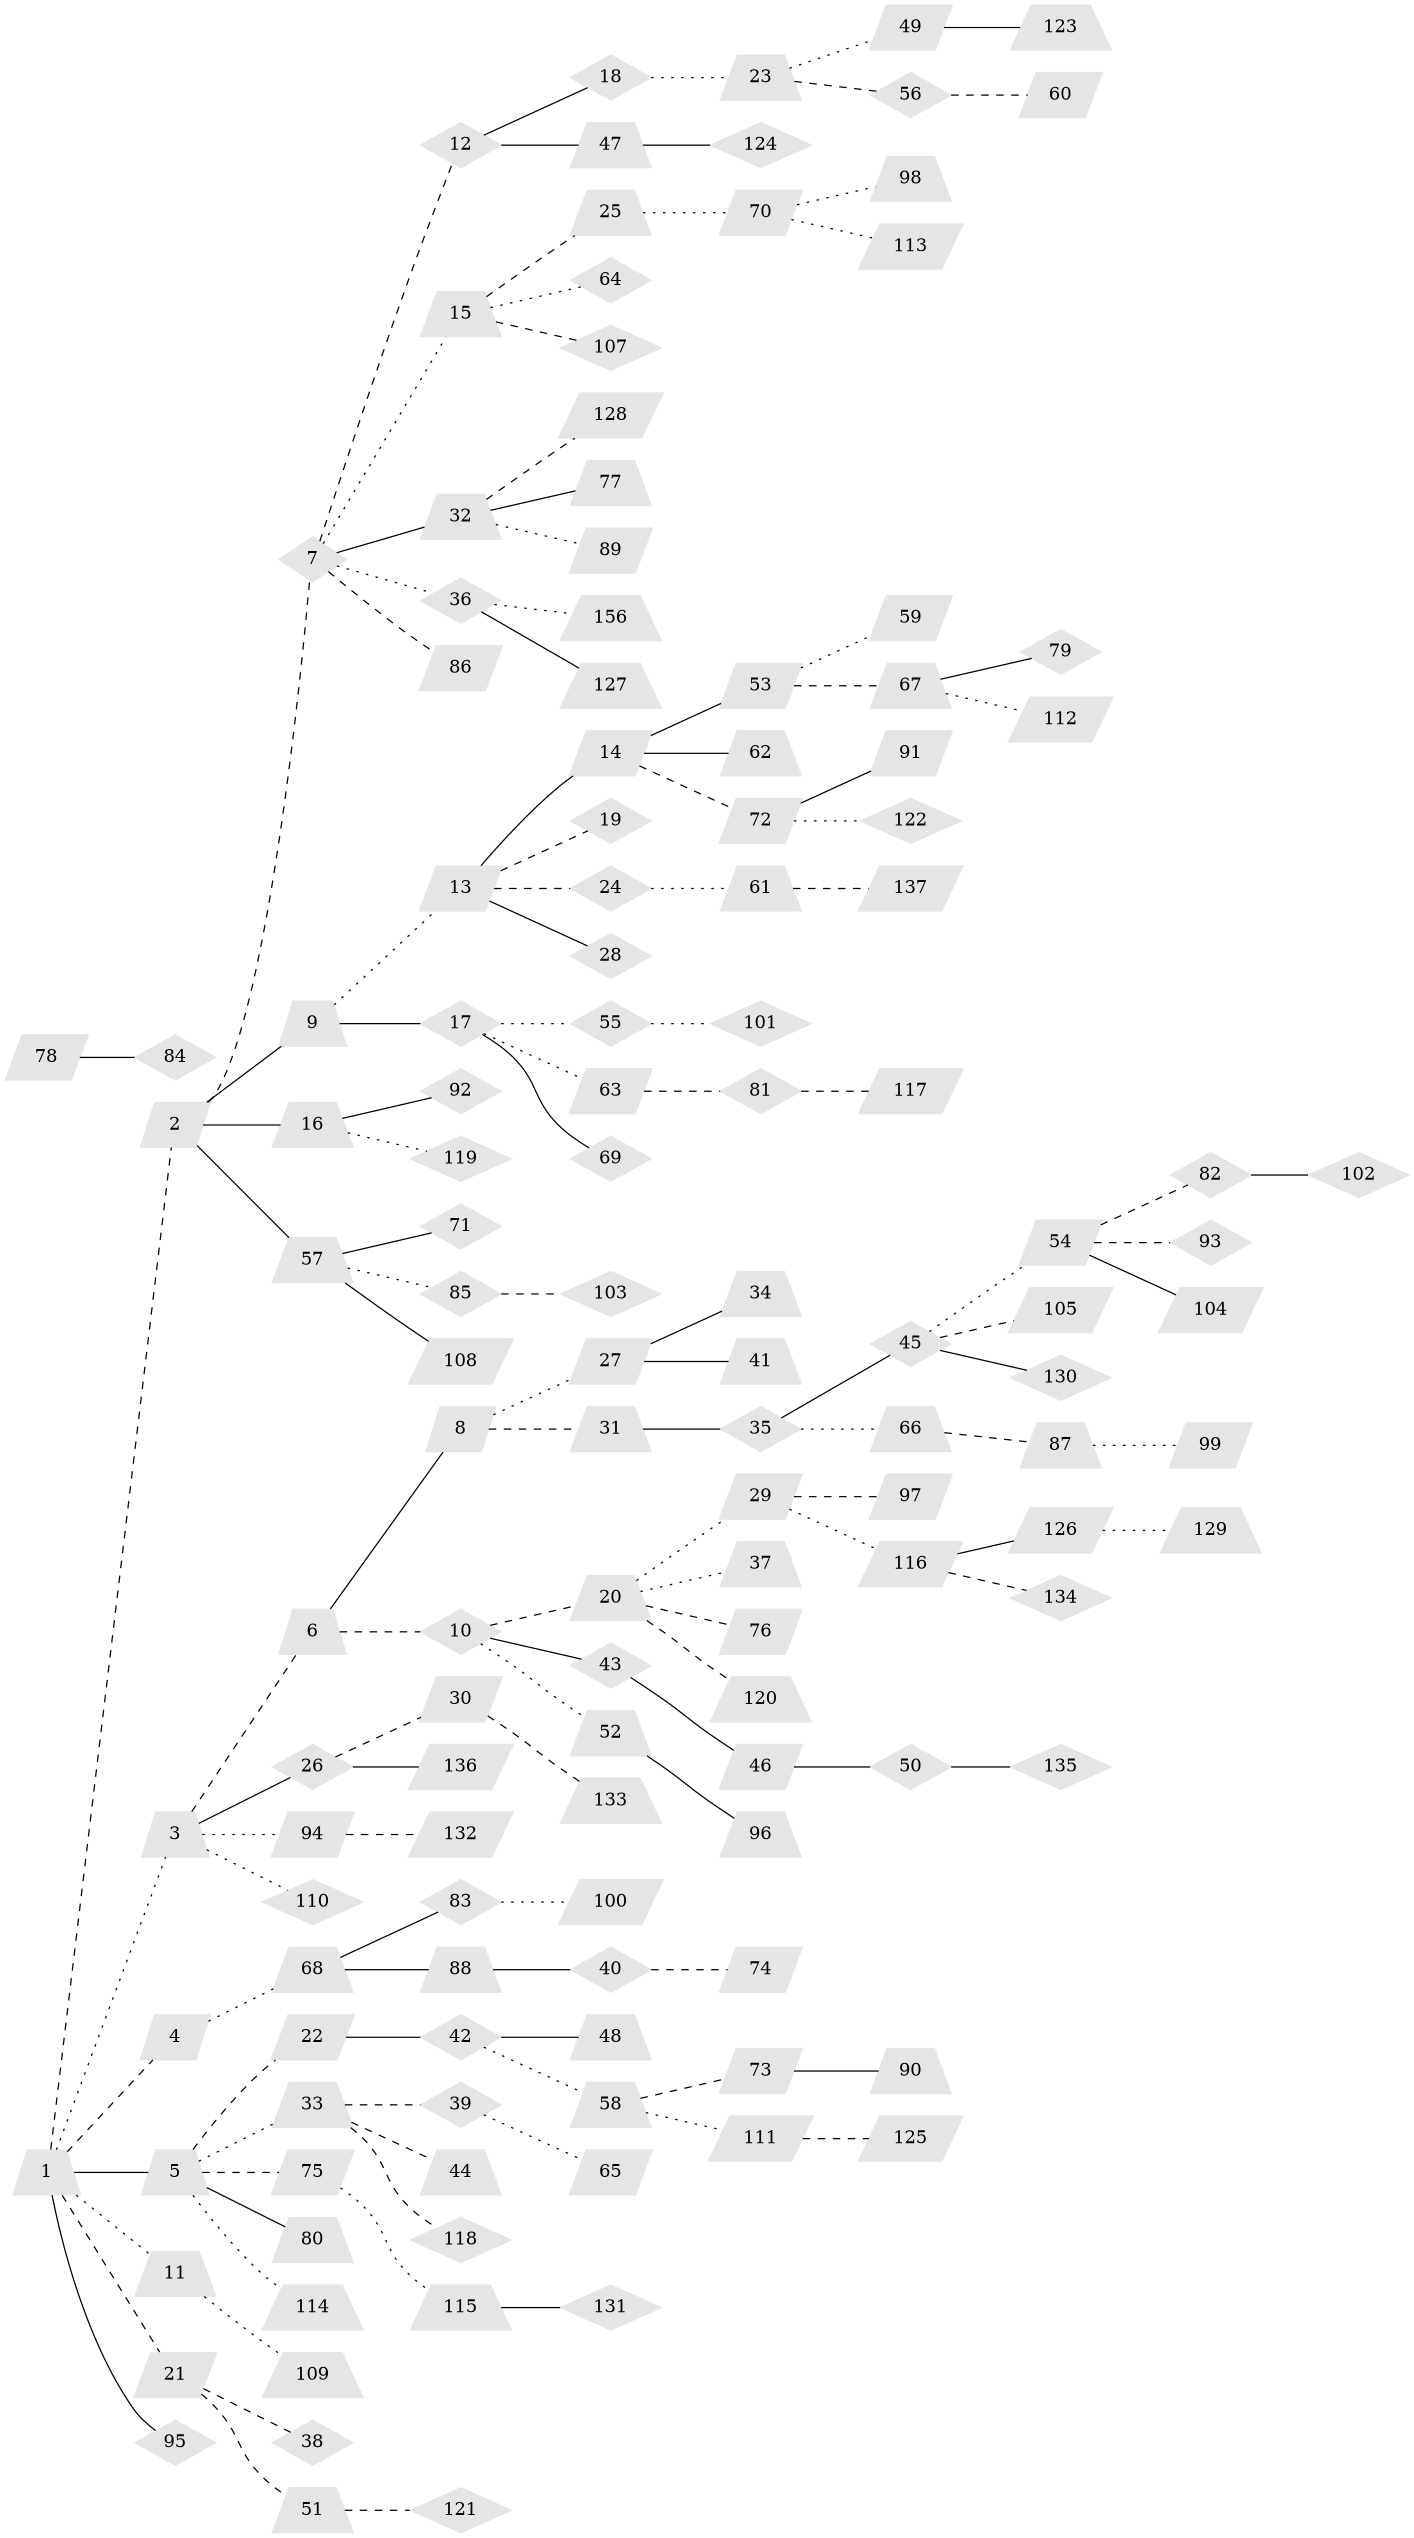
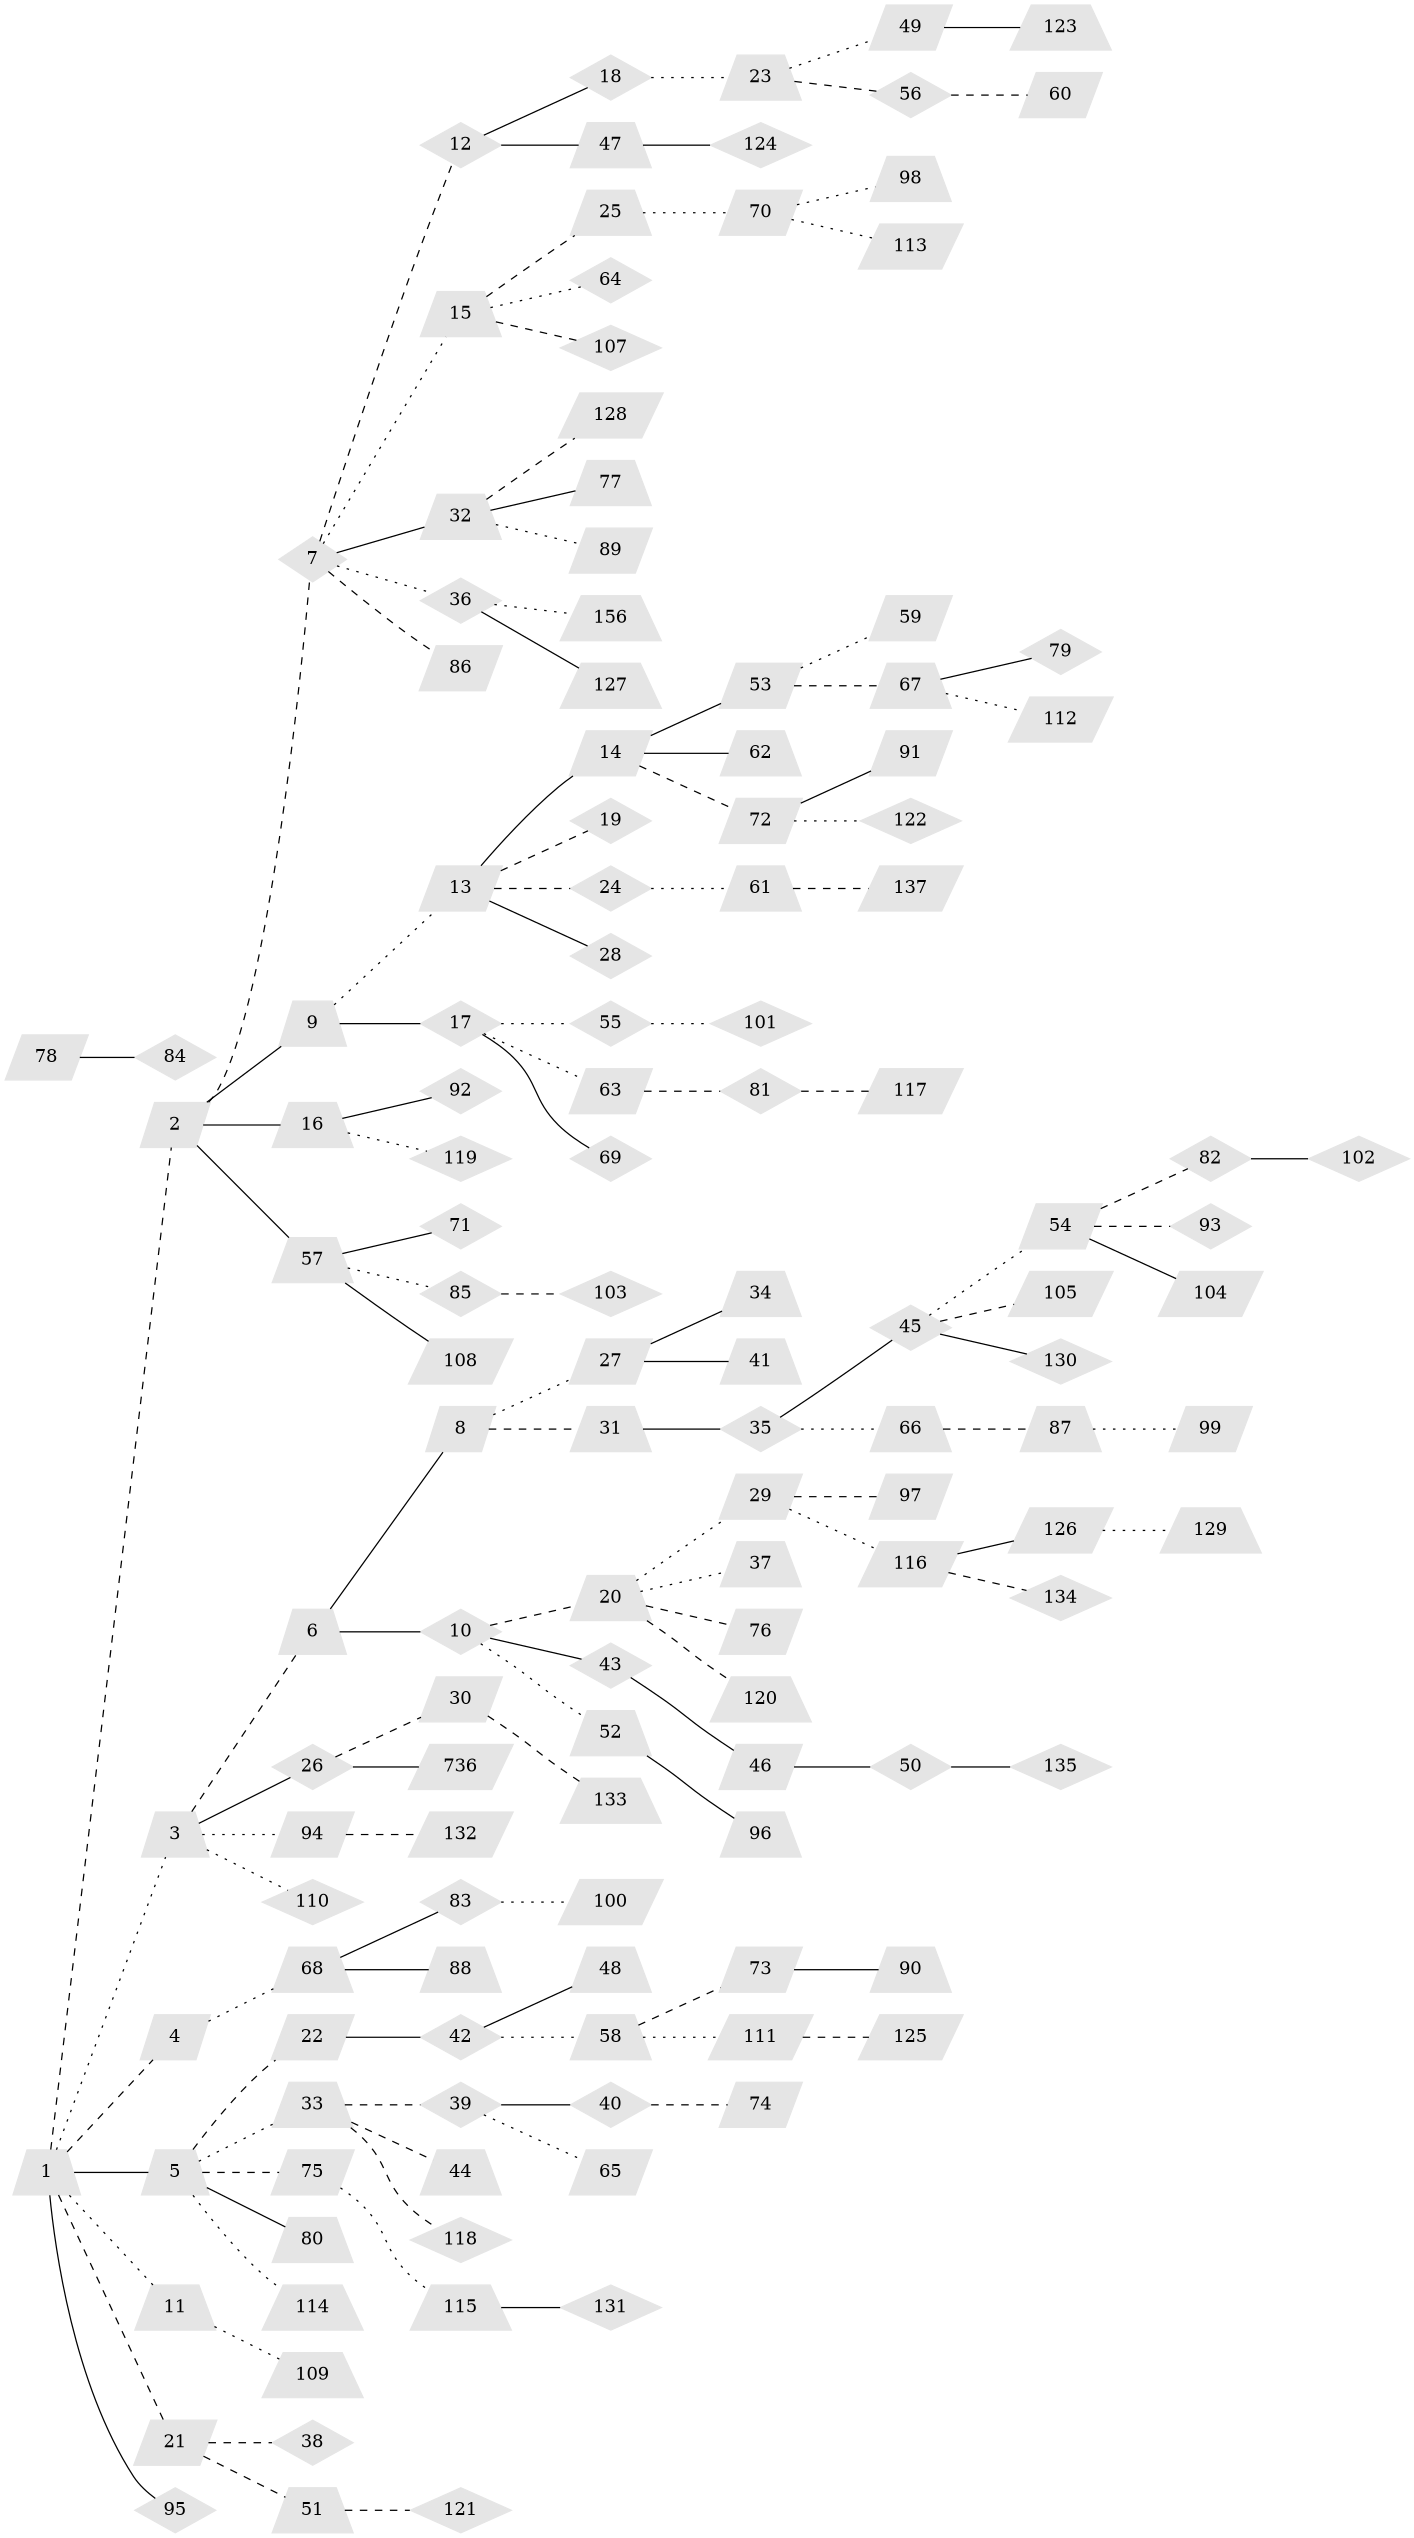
edge "6" -- "10": style dashed -> solid
node "136": label "136" -> "736"
edge "88" -- "40": now "39" -- "40"
